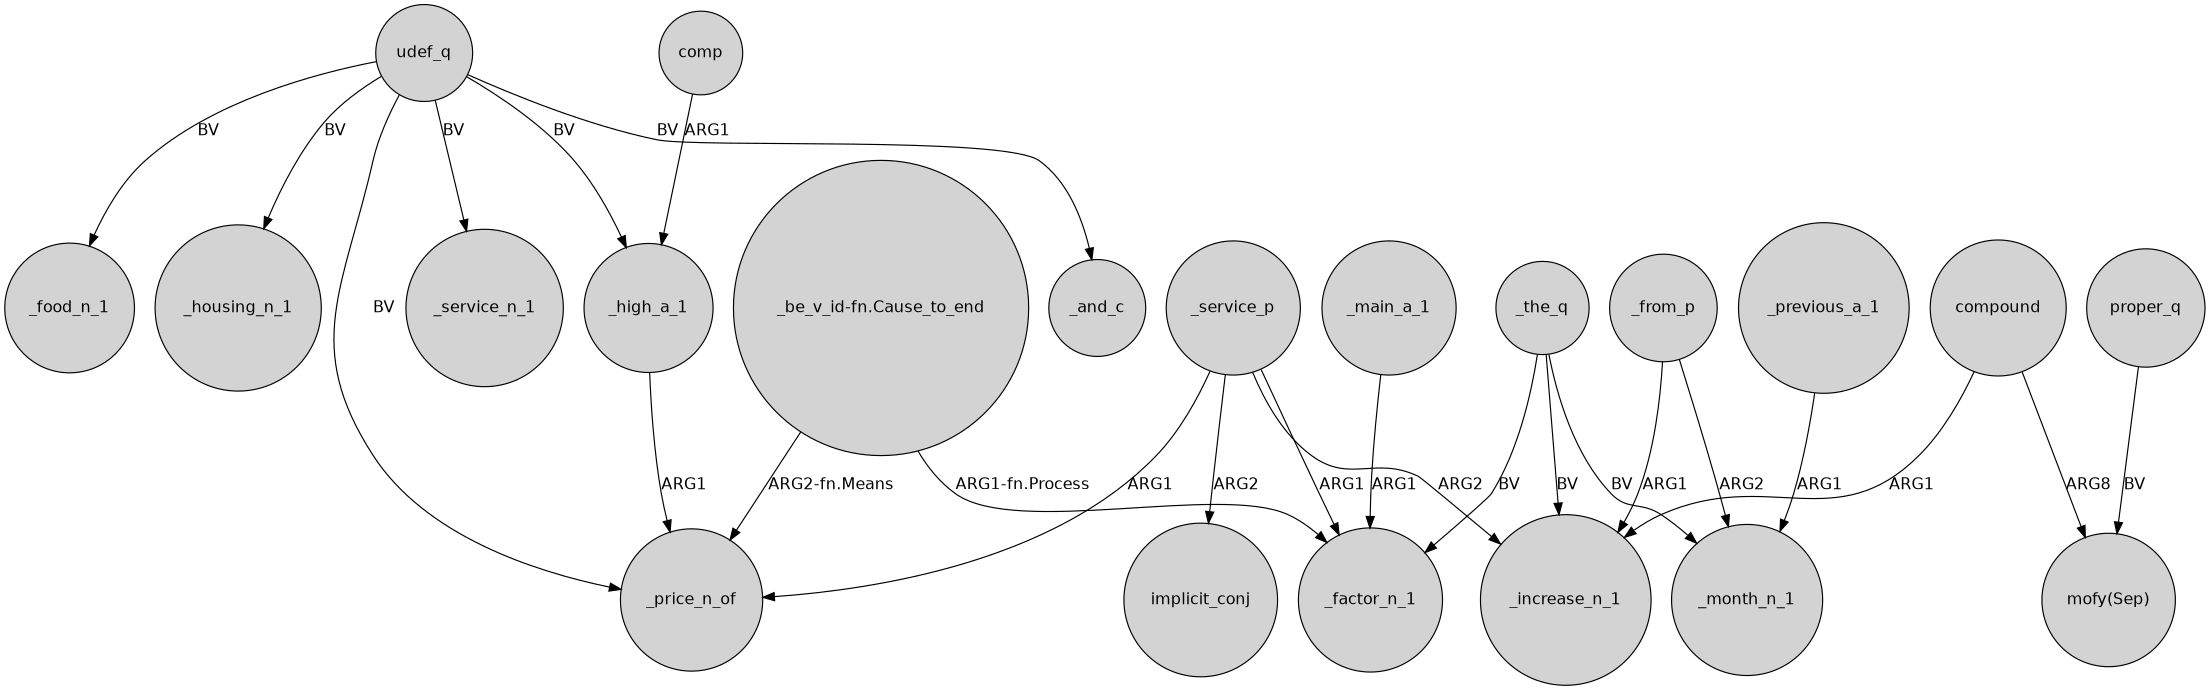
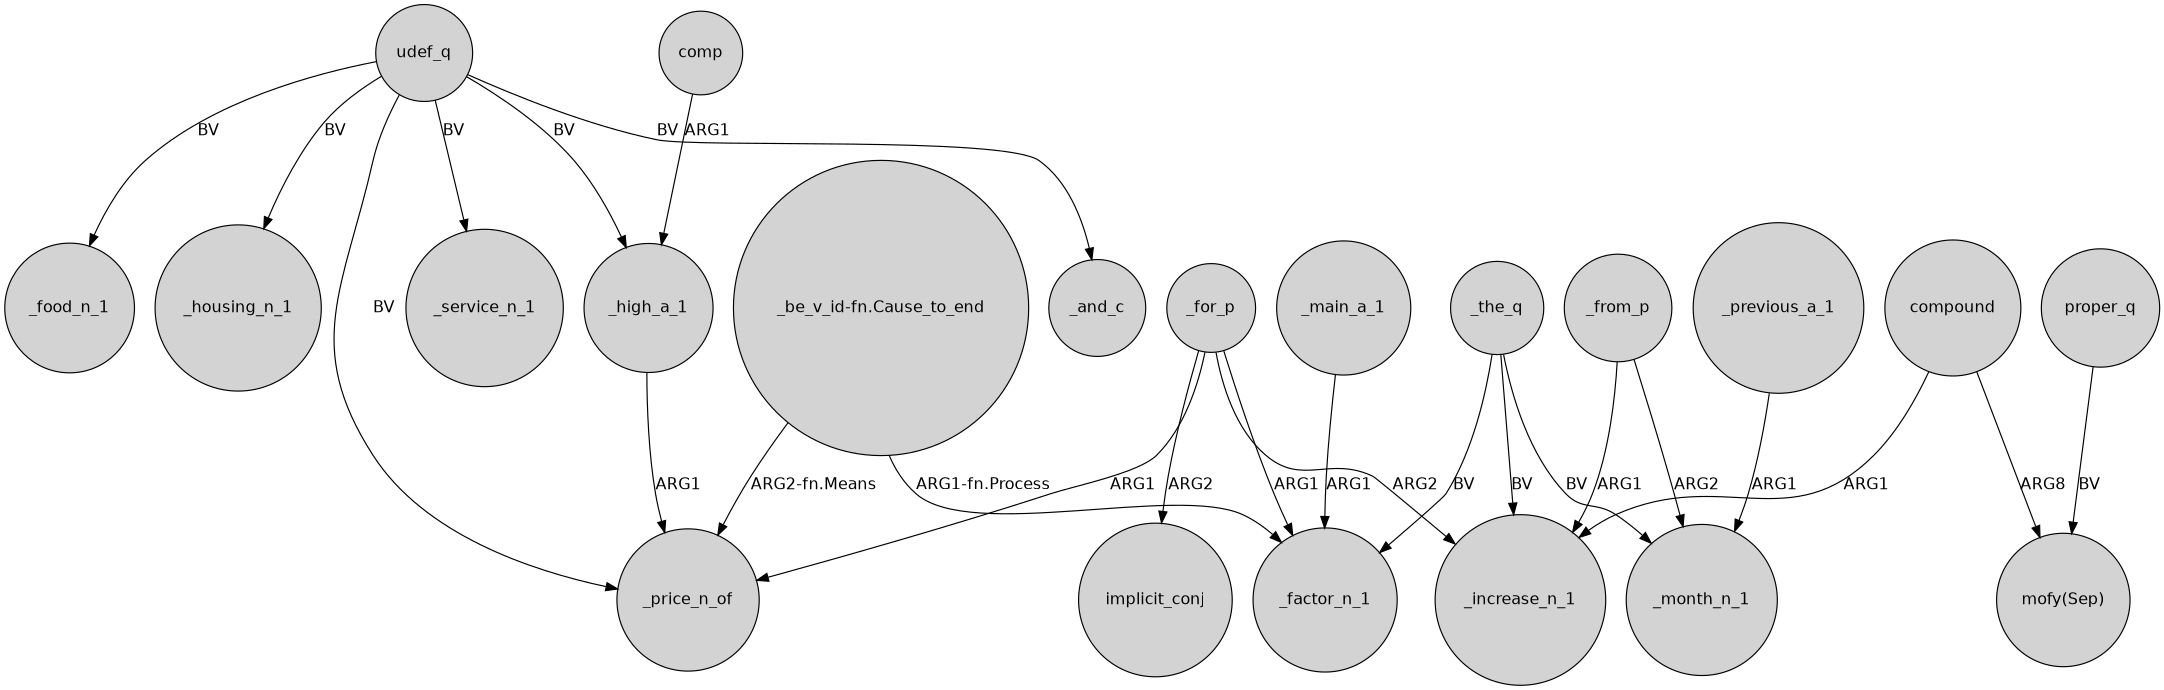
node "_service_p": label "_service_p" -> "_for_p"
